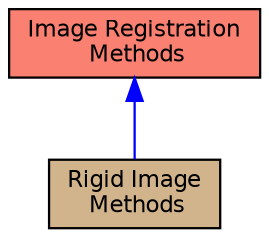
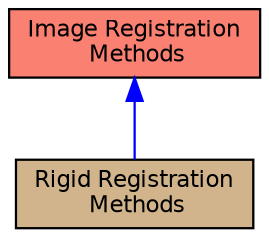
node "Rigid Image Methods": label "Rigid Image Methods" -> "Rigid Registration Methods"
